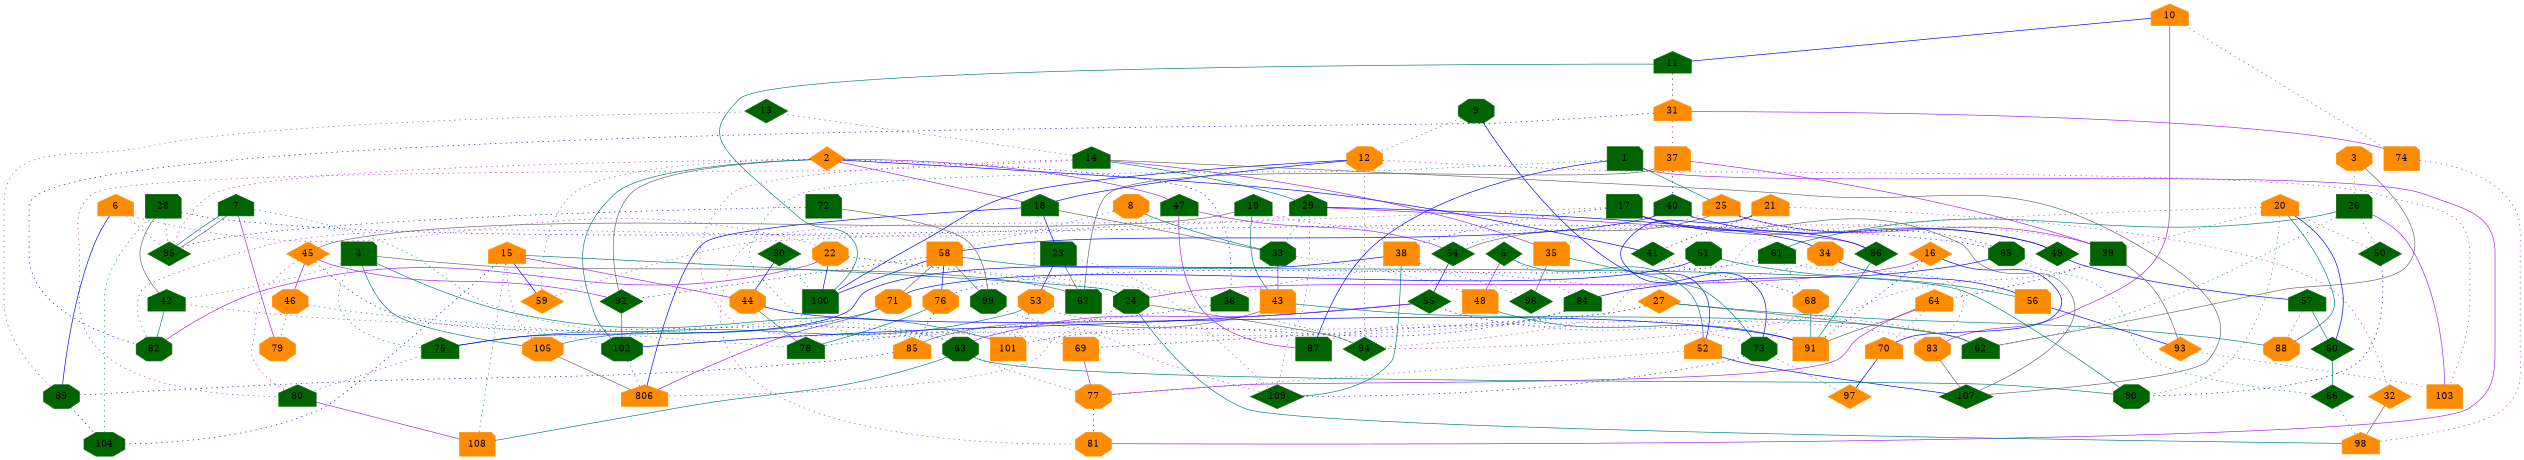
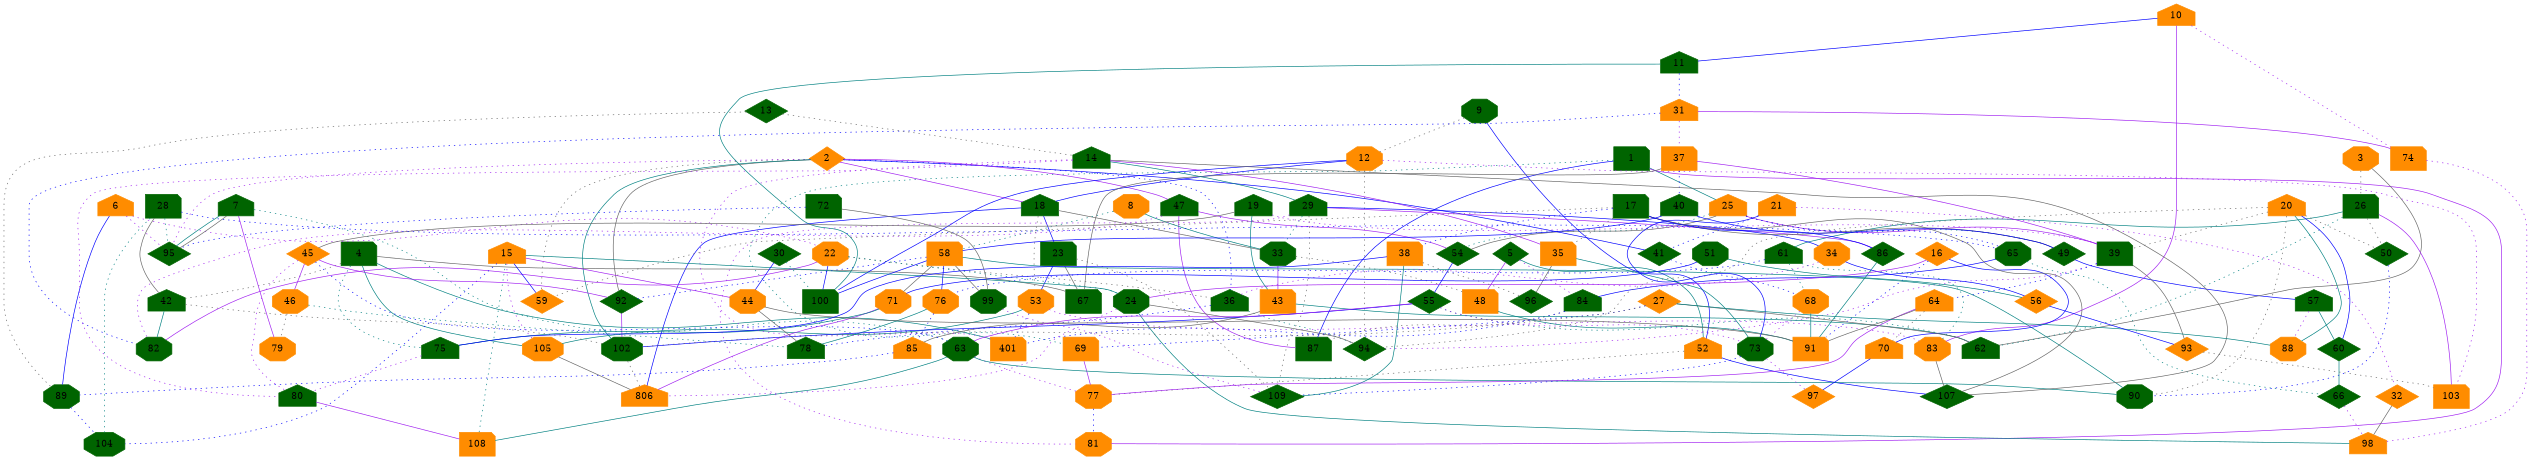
node "56": shape note -> diamond
edge "44" -- "91": color blue -> gray40
node "101": label "101" -> "401"
